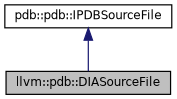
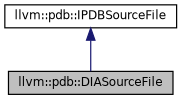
node "pdb::pdb::IPDBSourceFile": label "pdb::pdb::IPDBSourceFile" -> "llvm::pdb::IPDBSourceFile"
